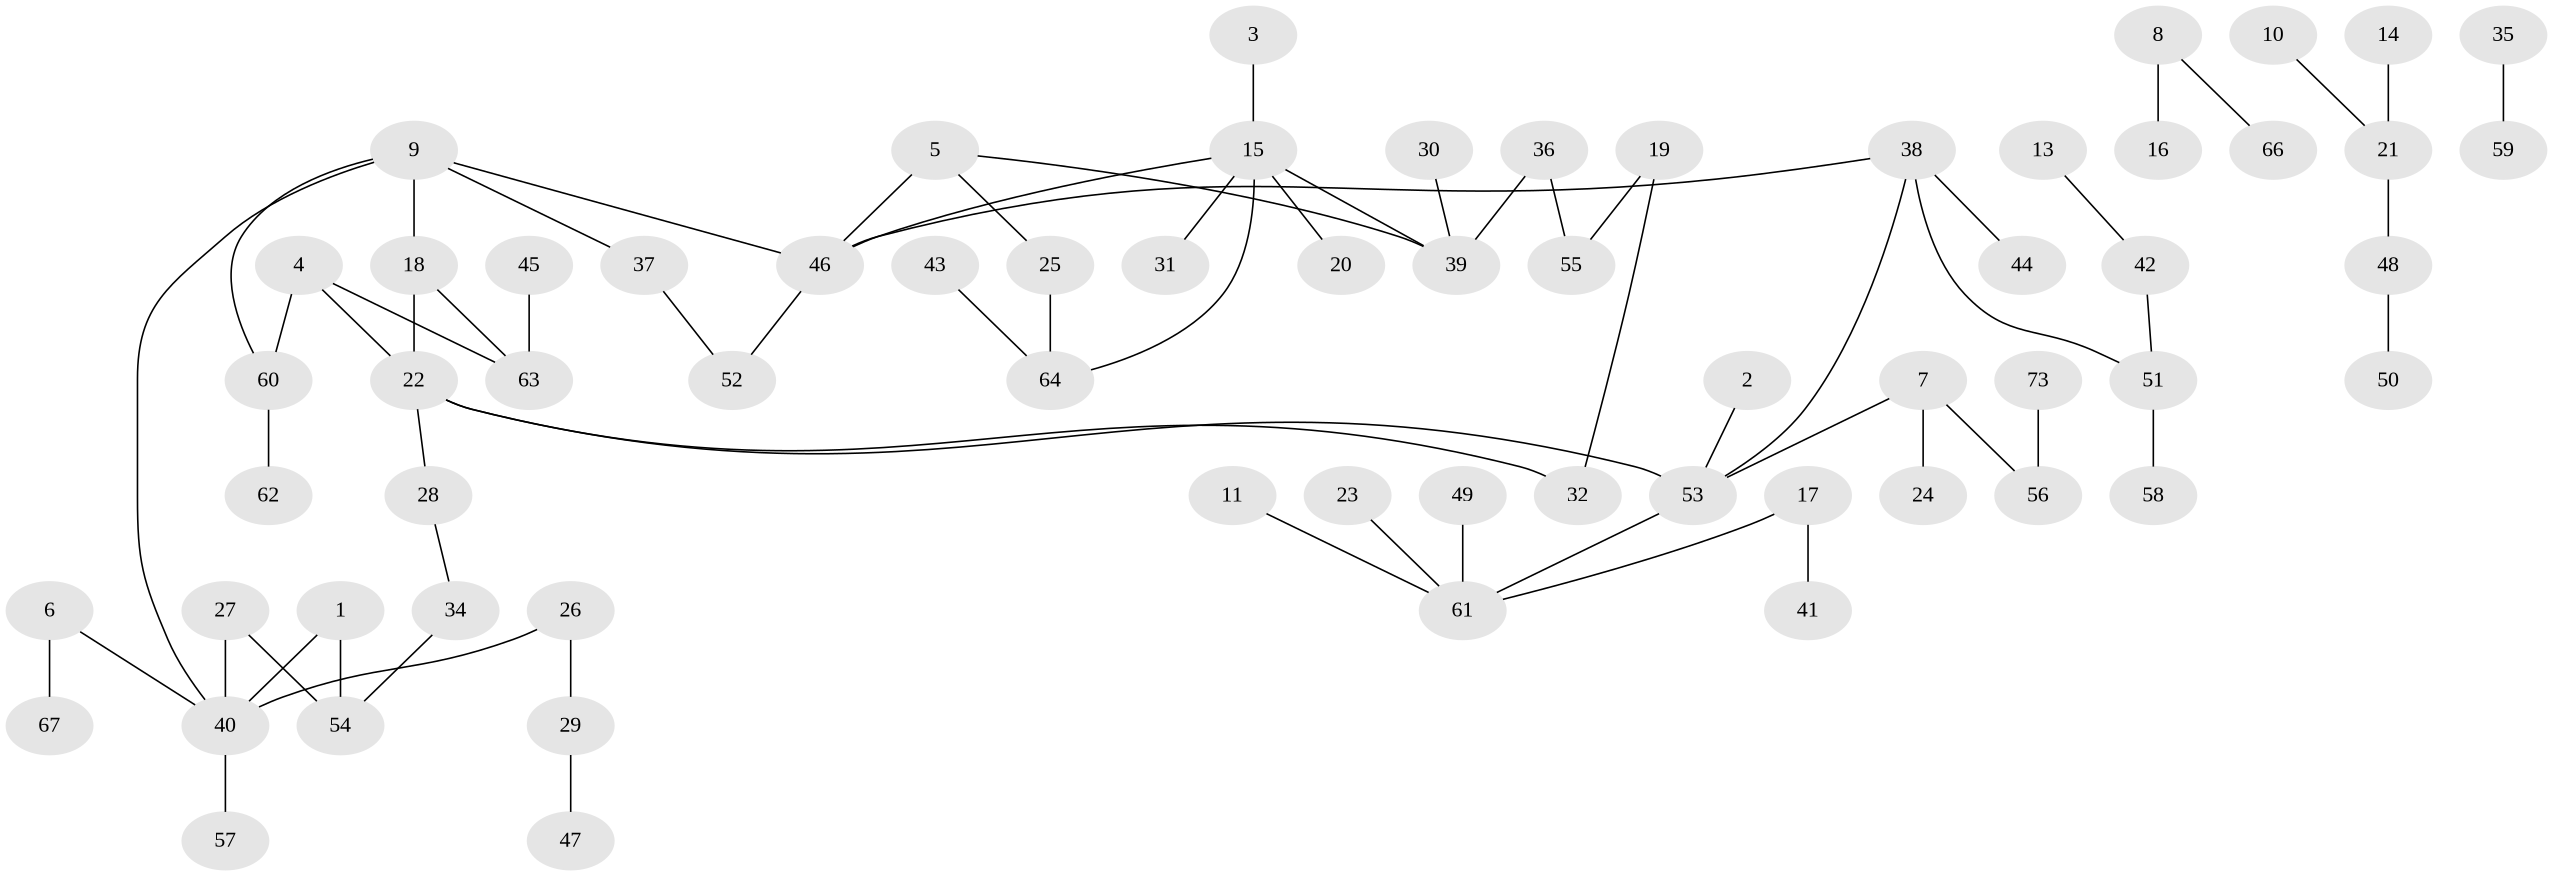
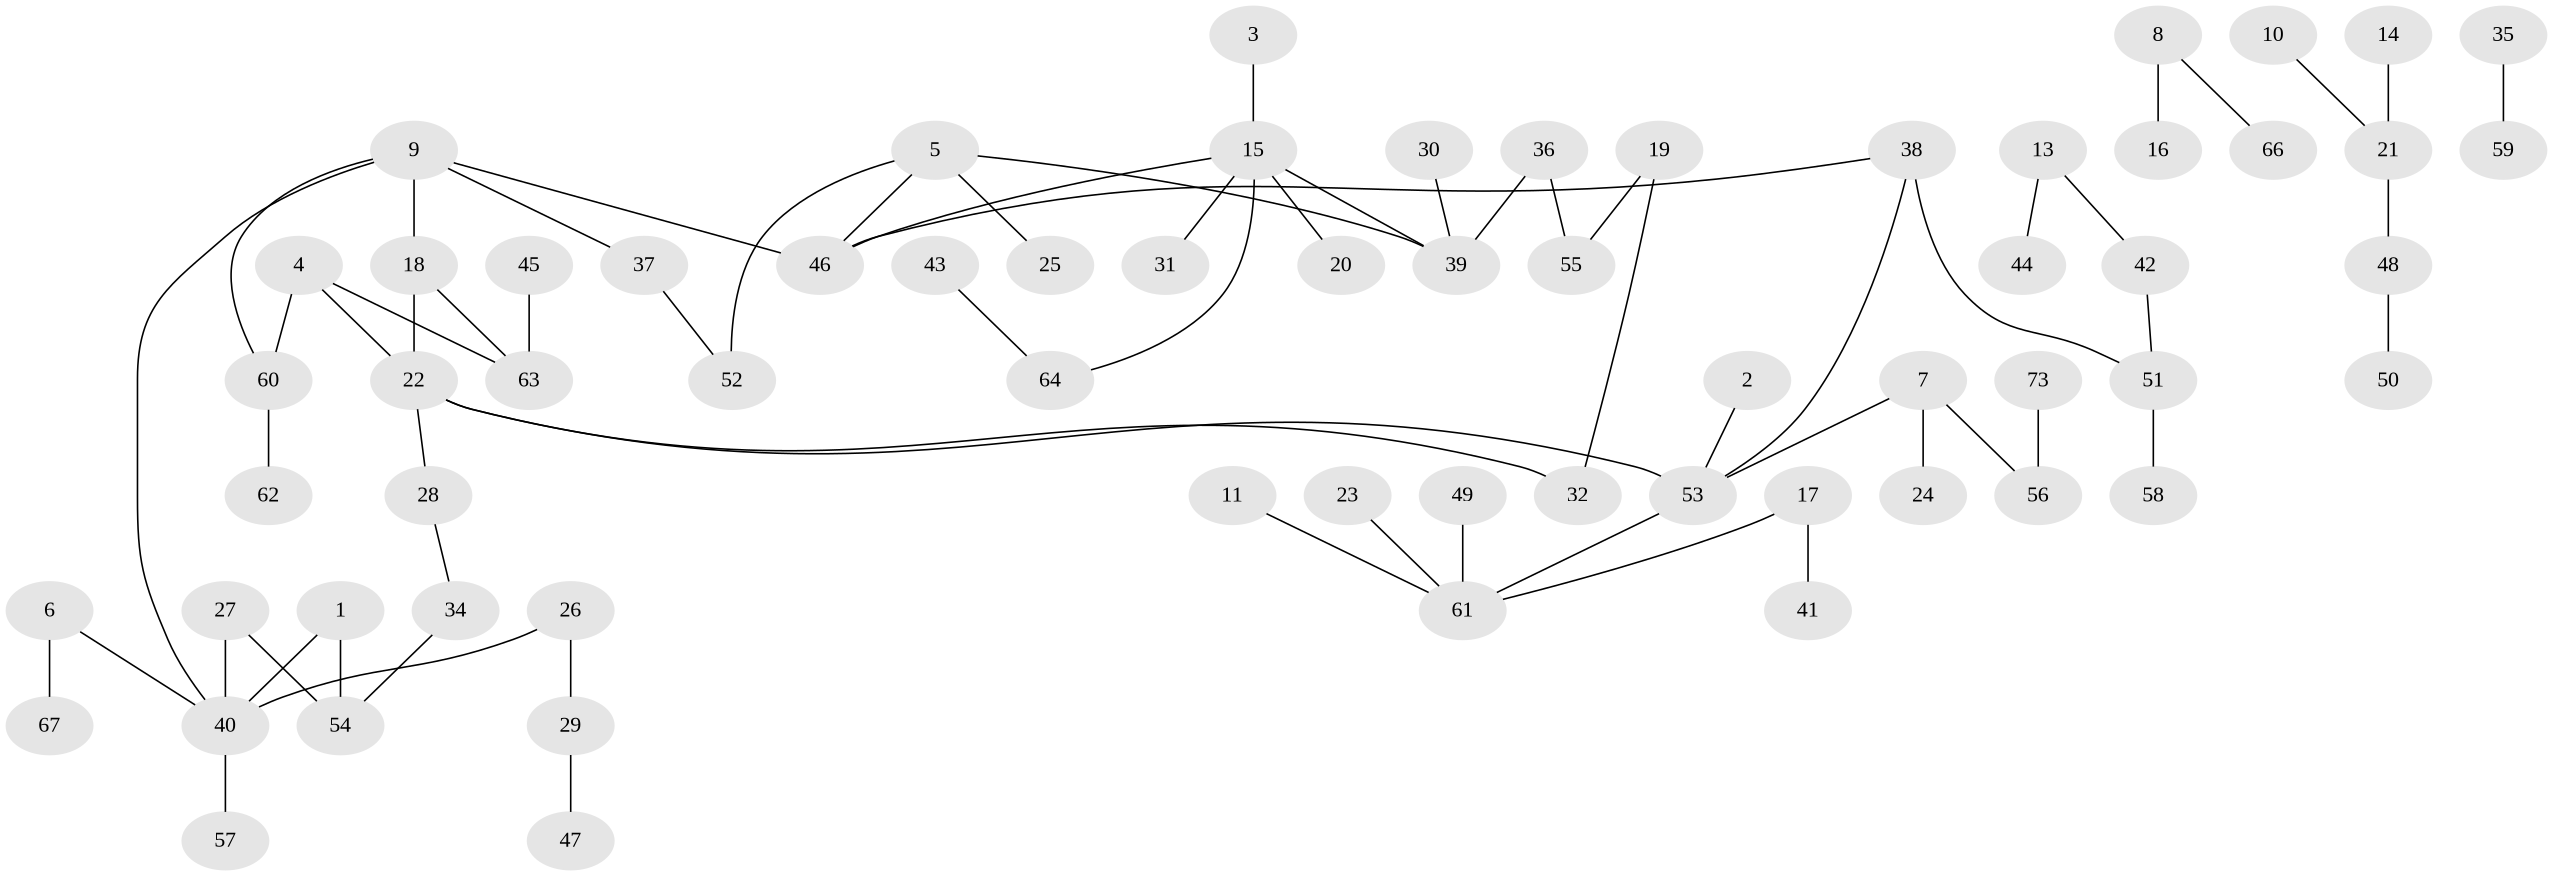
edge "38" -- "44": now "13" -- "44"
edge "46" -- "52": now "5" -- "52"
edge "25" -- "64": removed
